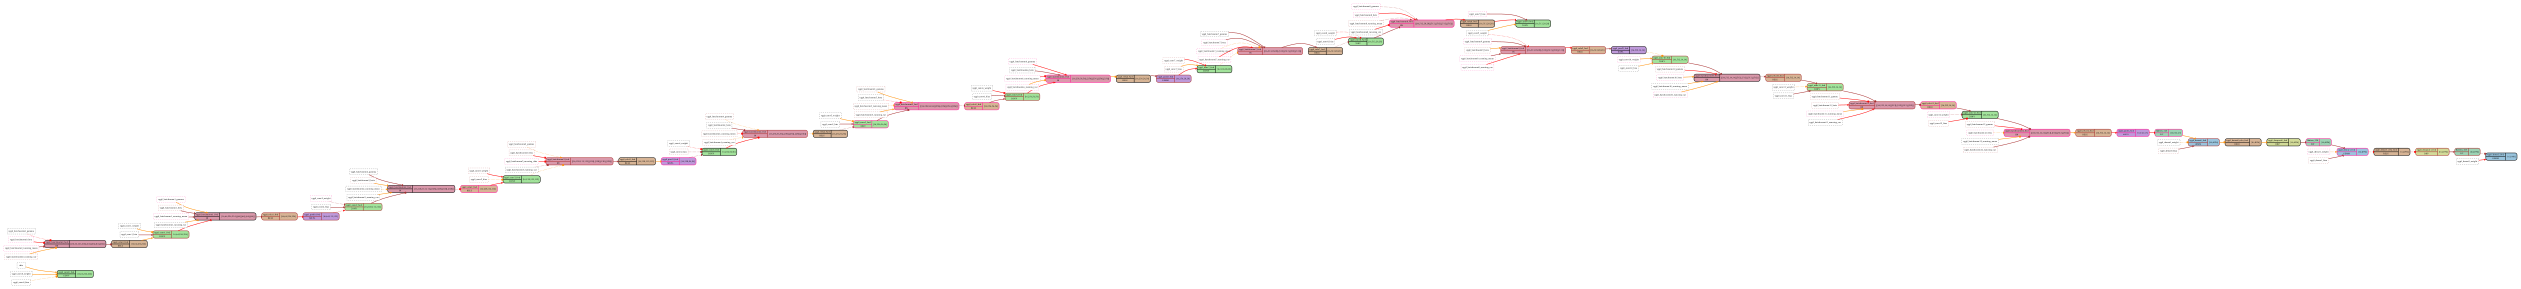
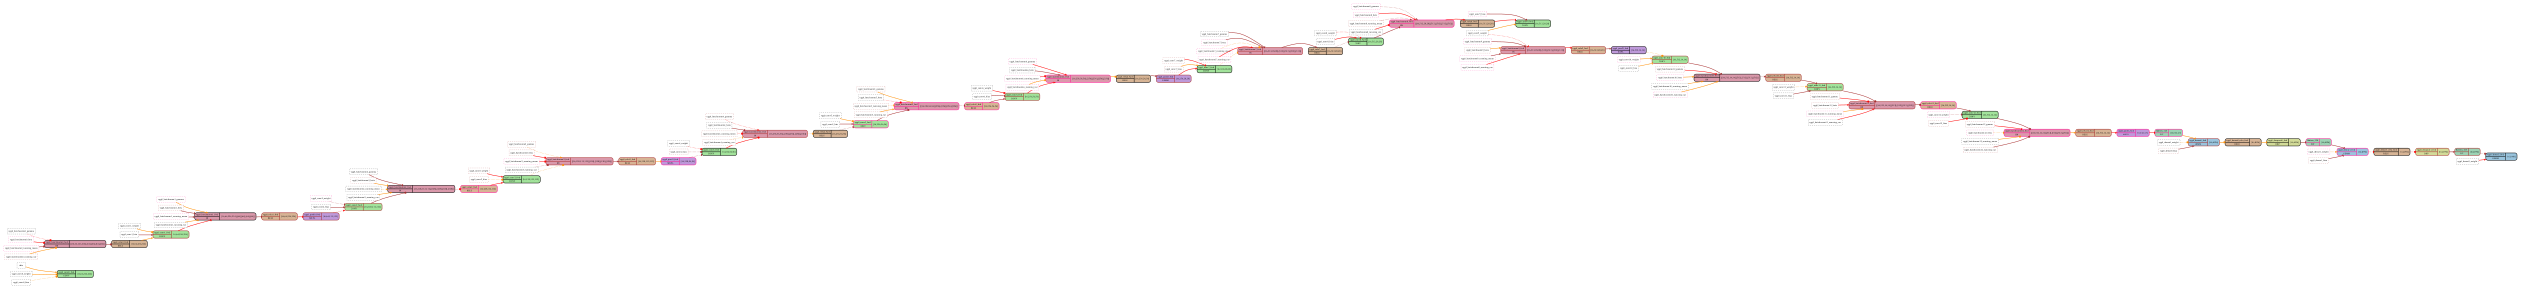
edge "vgg0_batchnorm4_gamma" -> "vgg0_batchnorm4_fwd": color darkorange -> red
node "vgg0_batchnorm3_running_data": label "vgg0_batchnorm3_running_data" -> "vgg0_batchnorm3_running_mean"
node "vgg0_relu3_fwd": color black -> brown
